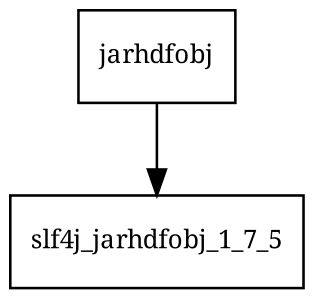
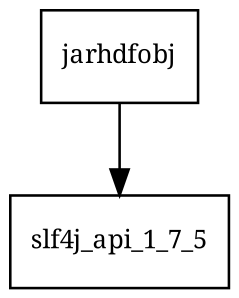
node "slf4j_jarhdfobj_1_7_5": label "slf4j_jarhdfobj_1_7_5" -> "slf4j_api_1_7_5"
